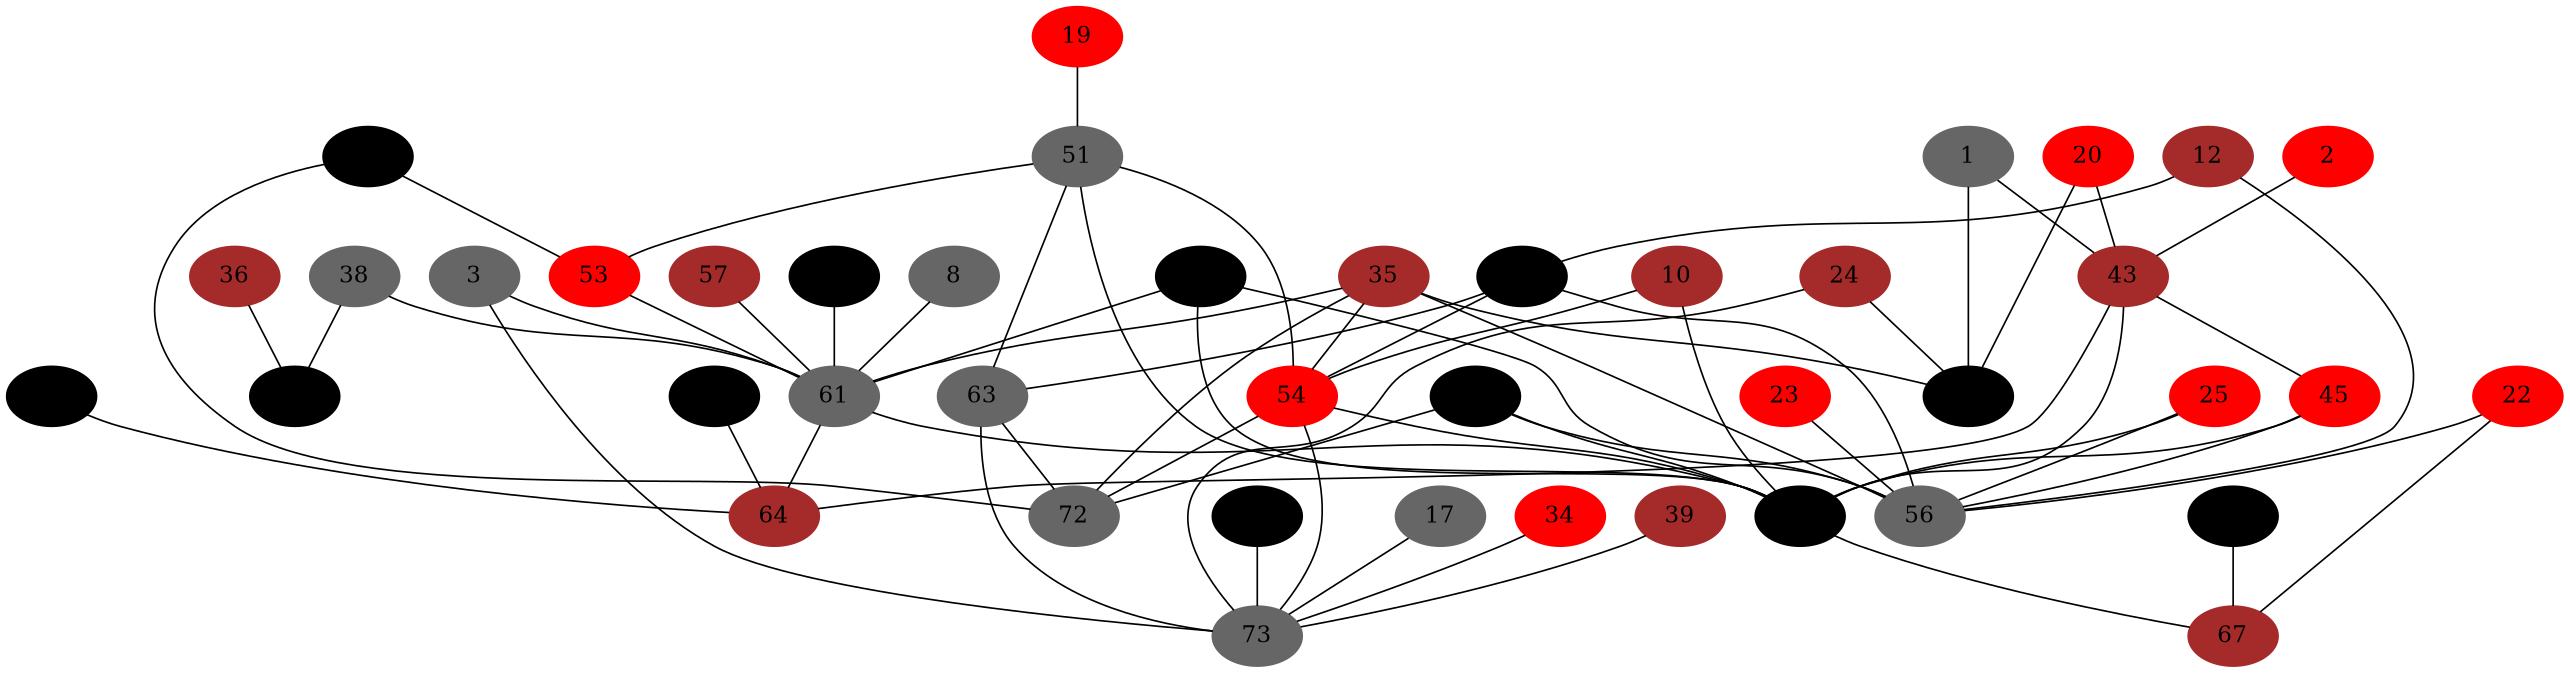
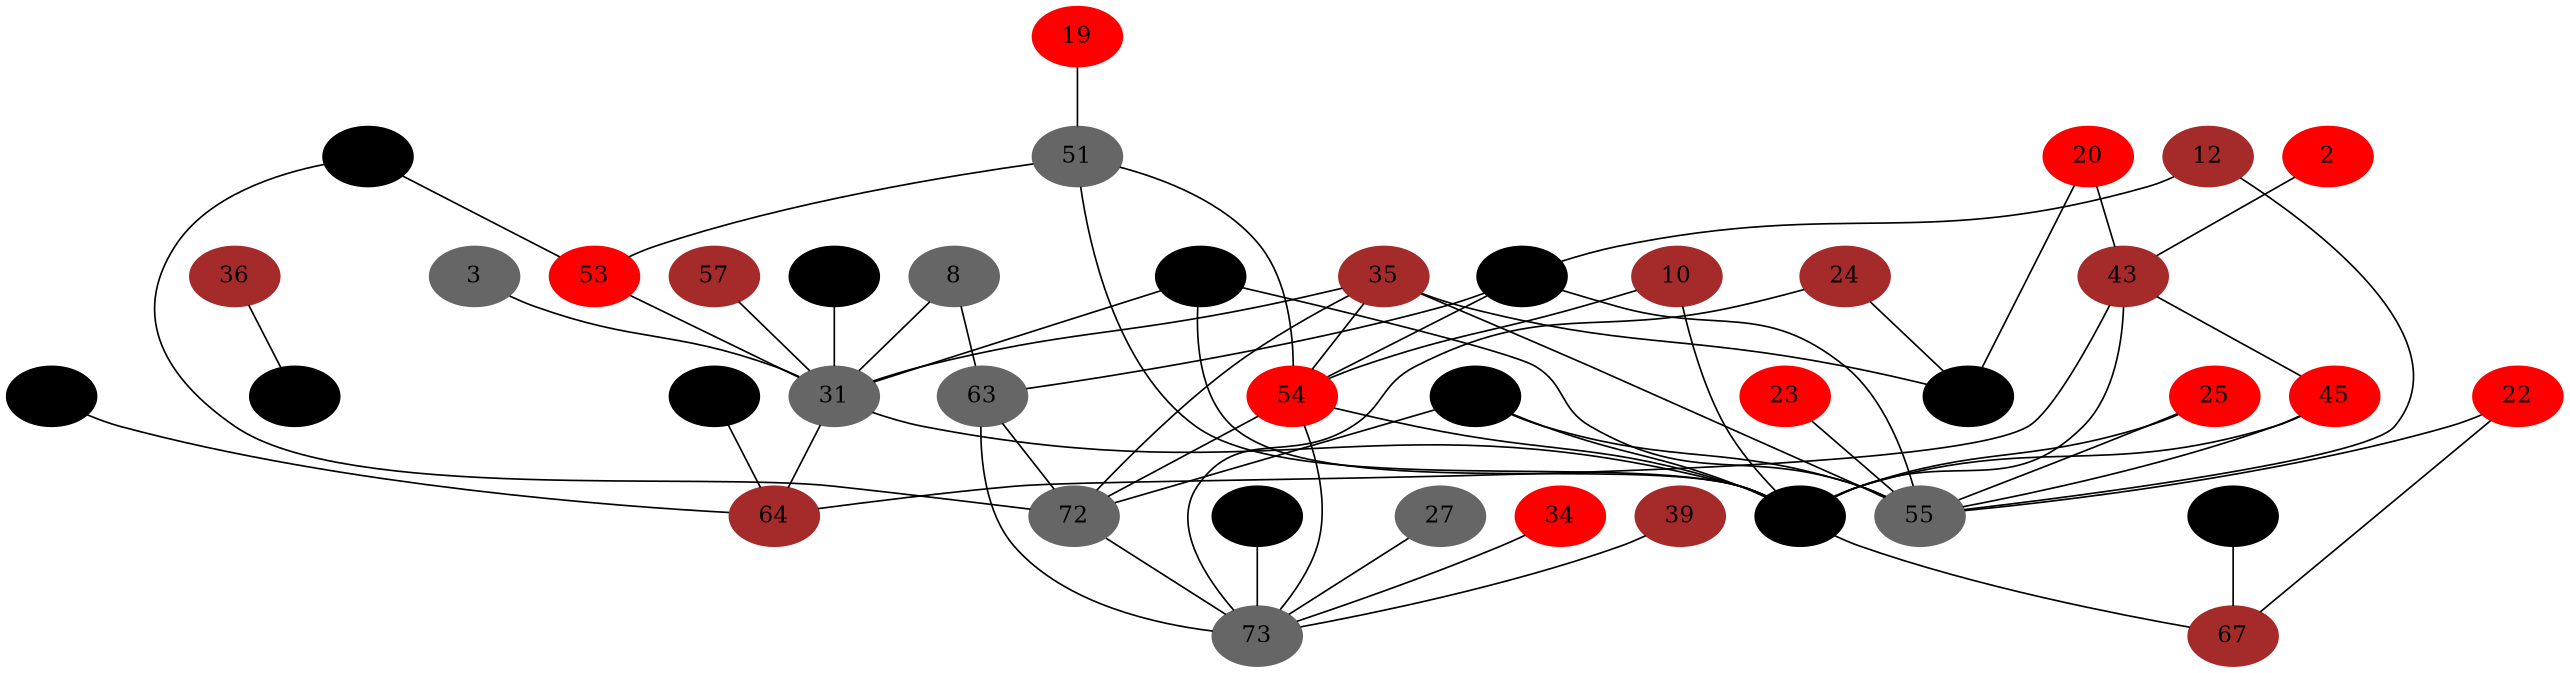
node "1": removed
node "38": removed
edge "51" -- "63": now "8" -- "63"
node "61": label "61" -> "31"
node "17": label "17" -> "27"
node "56": label "56" -> "55"
edge "3" -- "73": now "72" -- "73"
